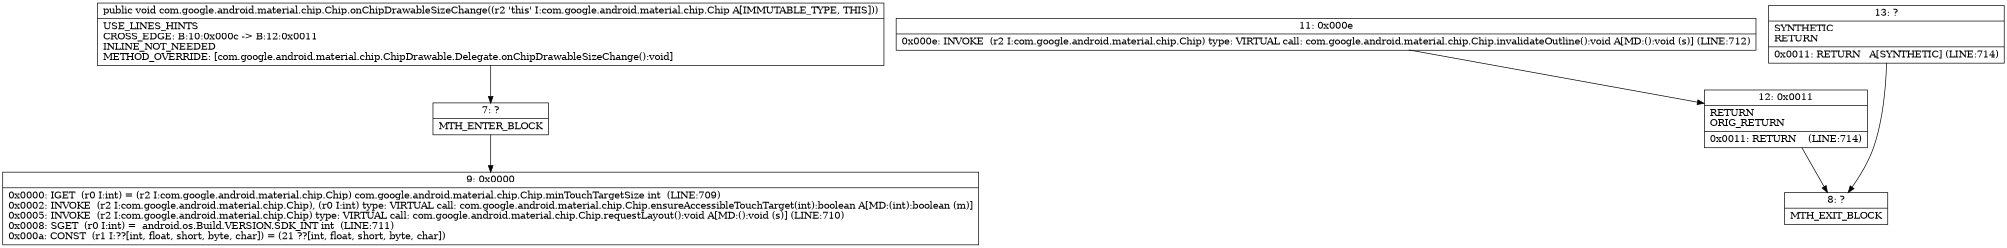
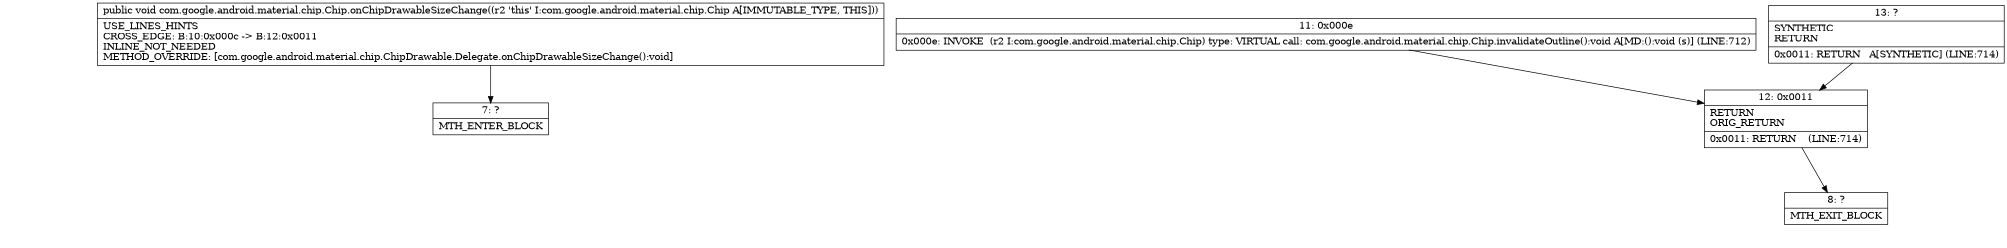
edge "13: ?" -> "8: ?": now "13: ?" -> "12: 0x0011"
node "9: 0x0000": removed
